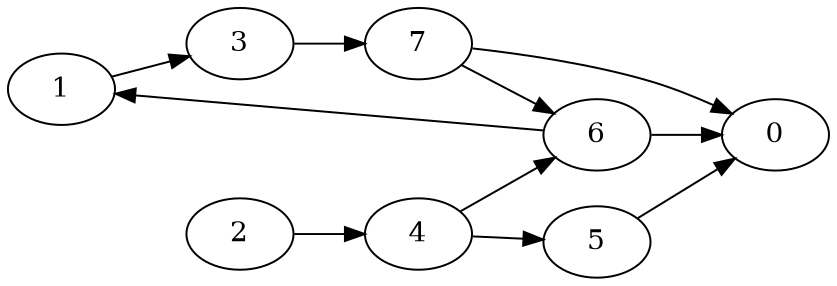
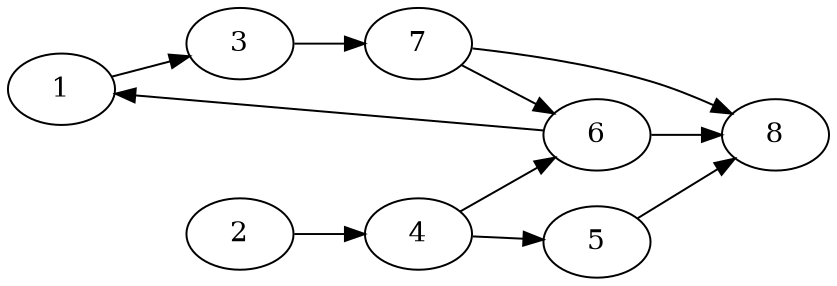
node "0": label "0" -> "8"
